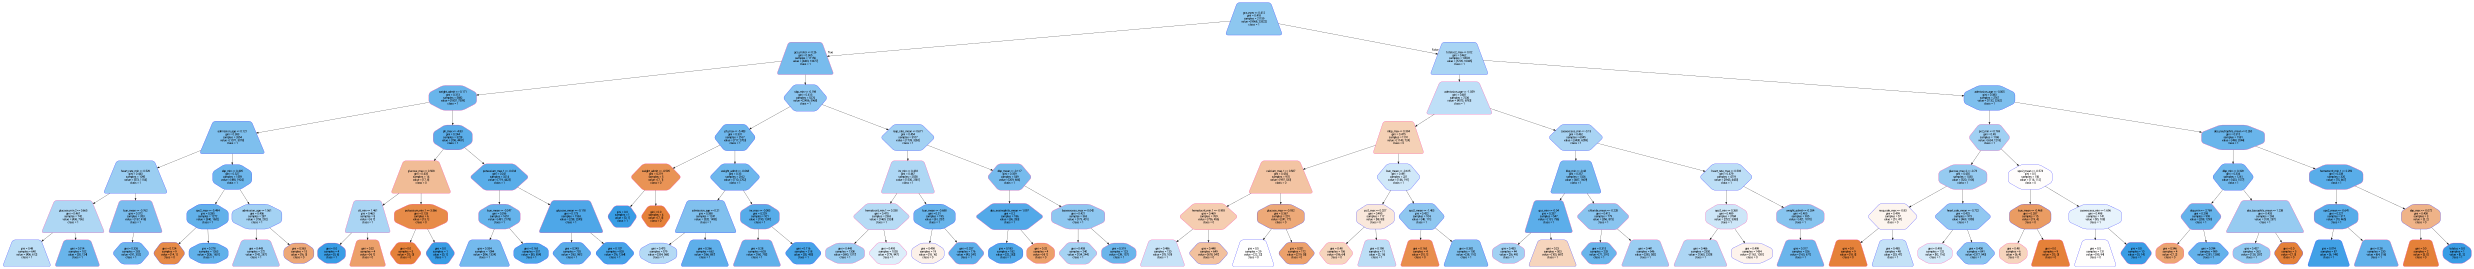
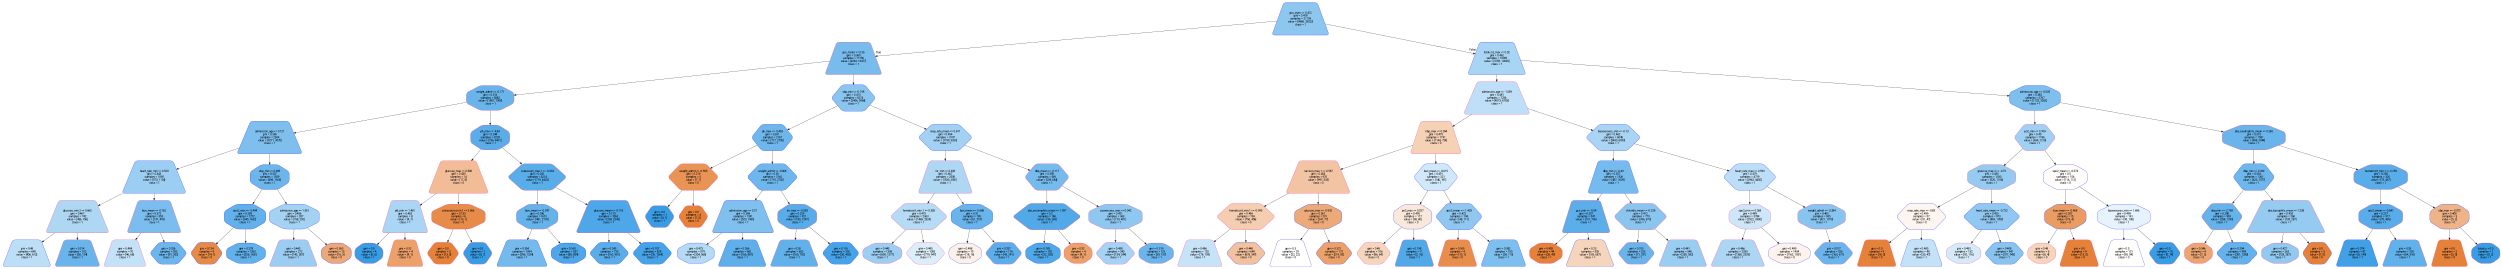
node "gini = 0.484 samples = 70 value = [46, 66] class = 1": added
node "gini = 0.198 samples = 11 value = [2, 16] class = 1": fillcolor #bcdef6 -> #52a9e8
node "gini = 0.453 samples = 44 value = [26, 49] class = 1": fillcolor #a2d1f3 -> #e58139
node "gini = 0.317 samples = 526 value = [165, 671] class = 1": shape trapezium -> hexagon
